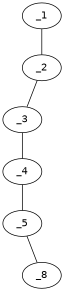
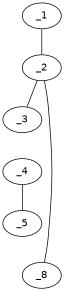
edge "_3" -- "_4": removed
edge "_5" -- "_8": now "_2" -- "_8"
